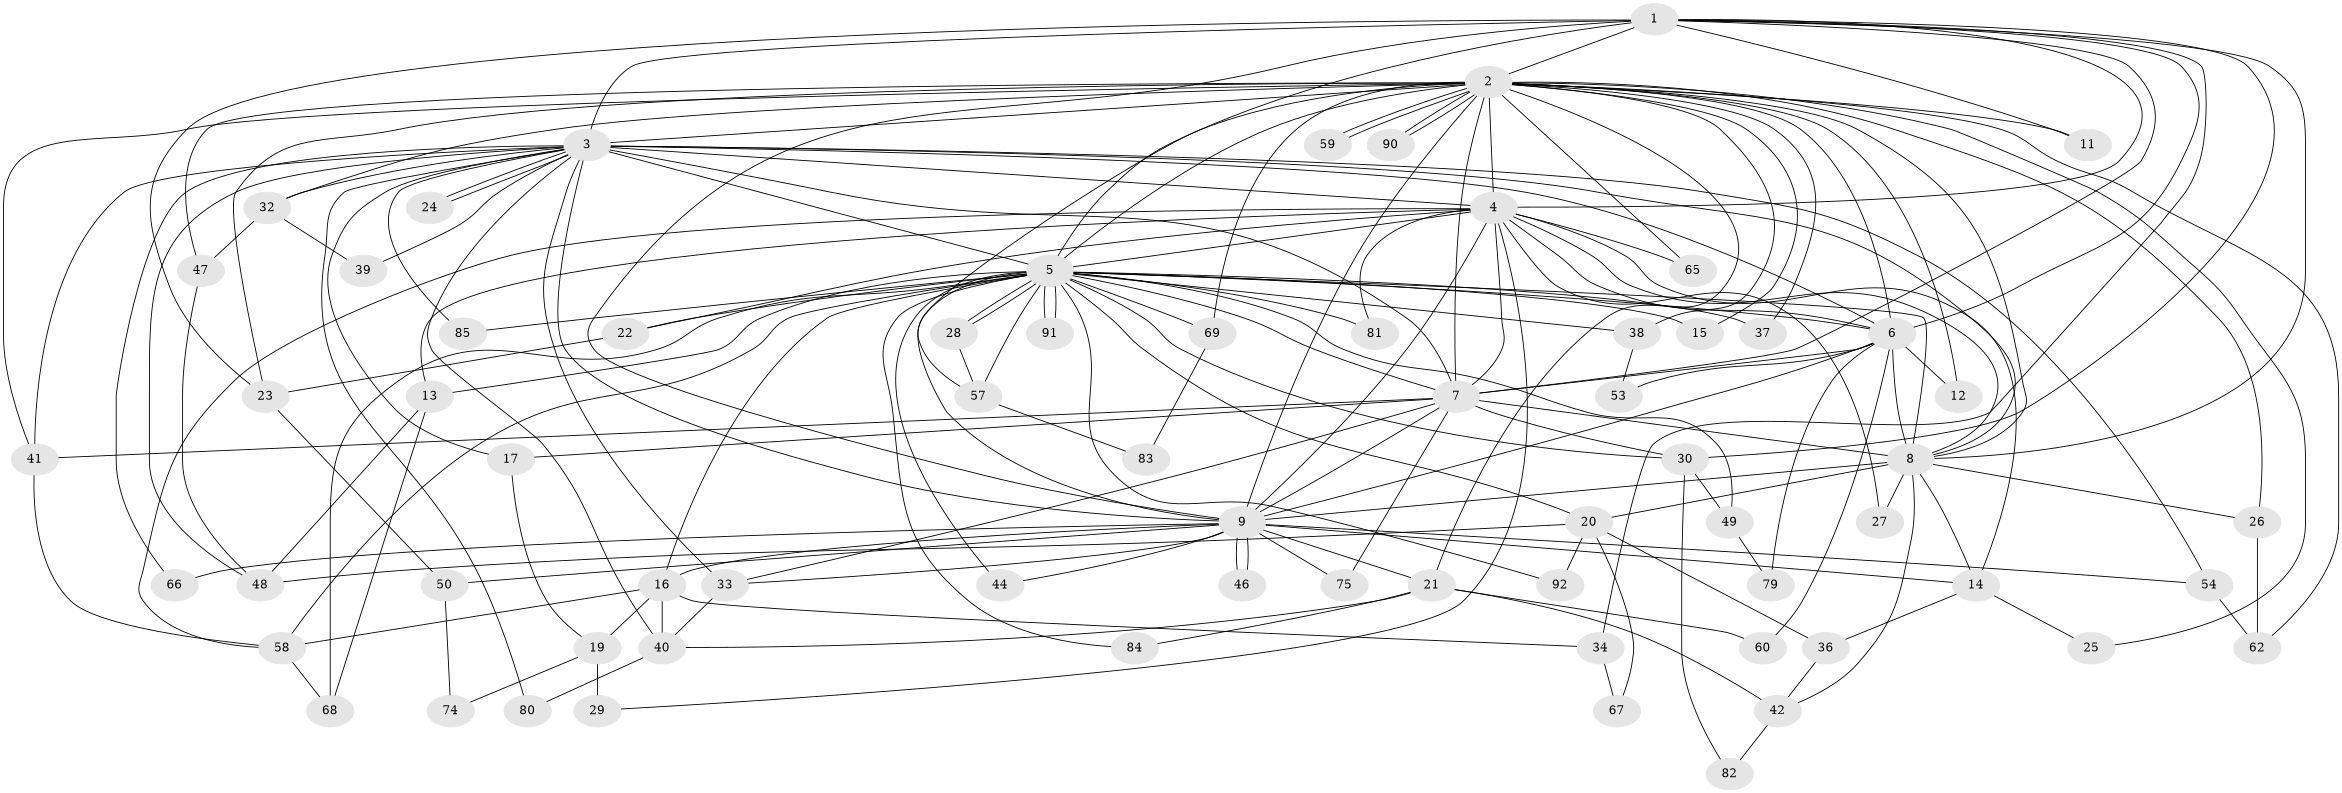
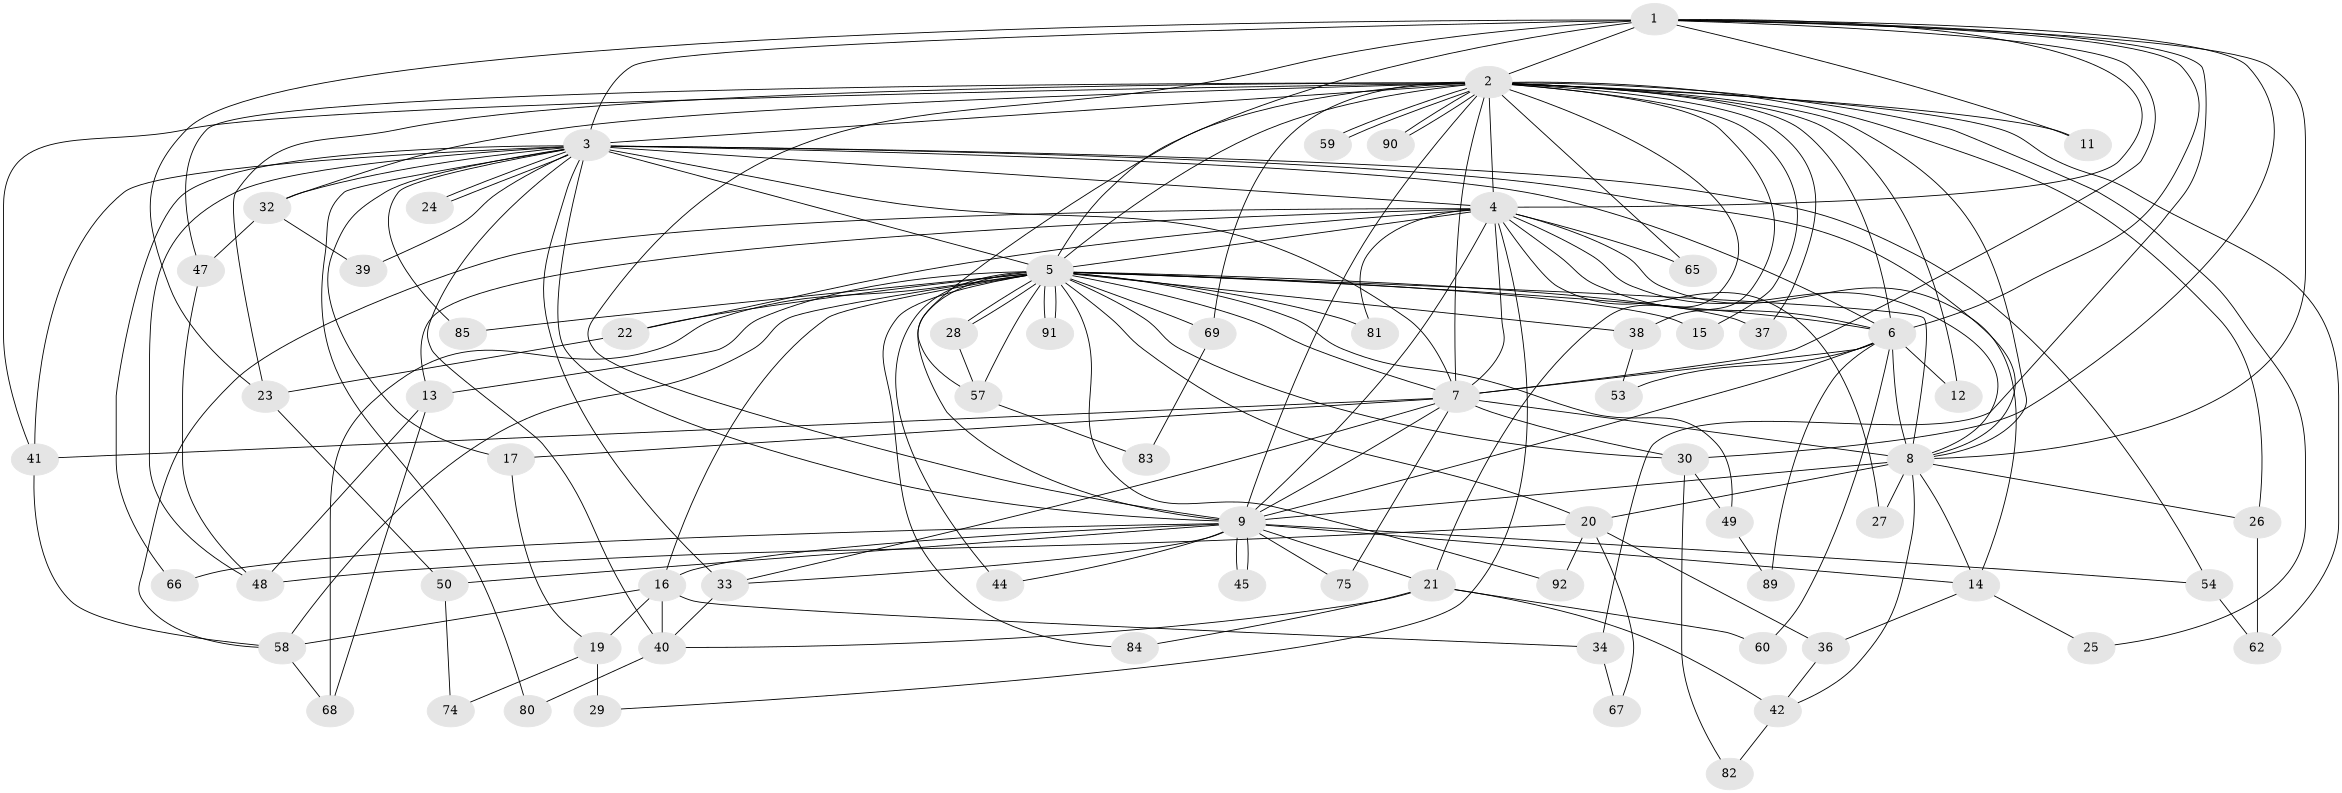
node "46": label "46" -> "45"
node "79": label "79" -> "89"
